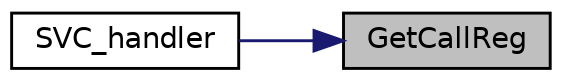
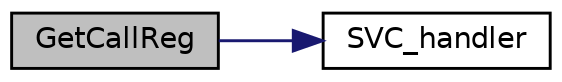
edge "SVC_handler" -> "GetCallReg": reversed
